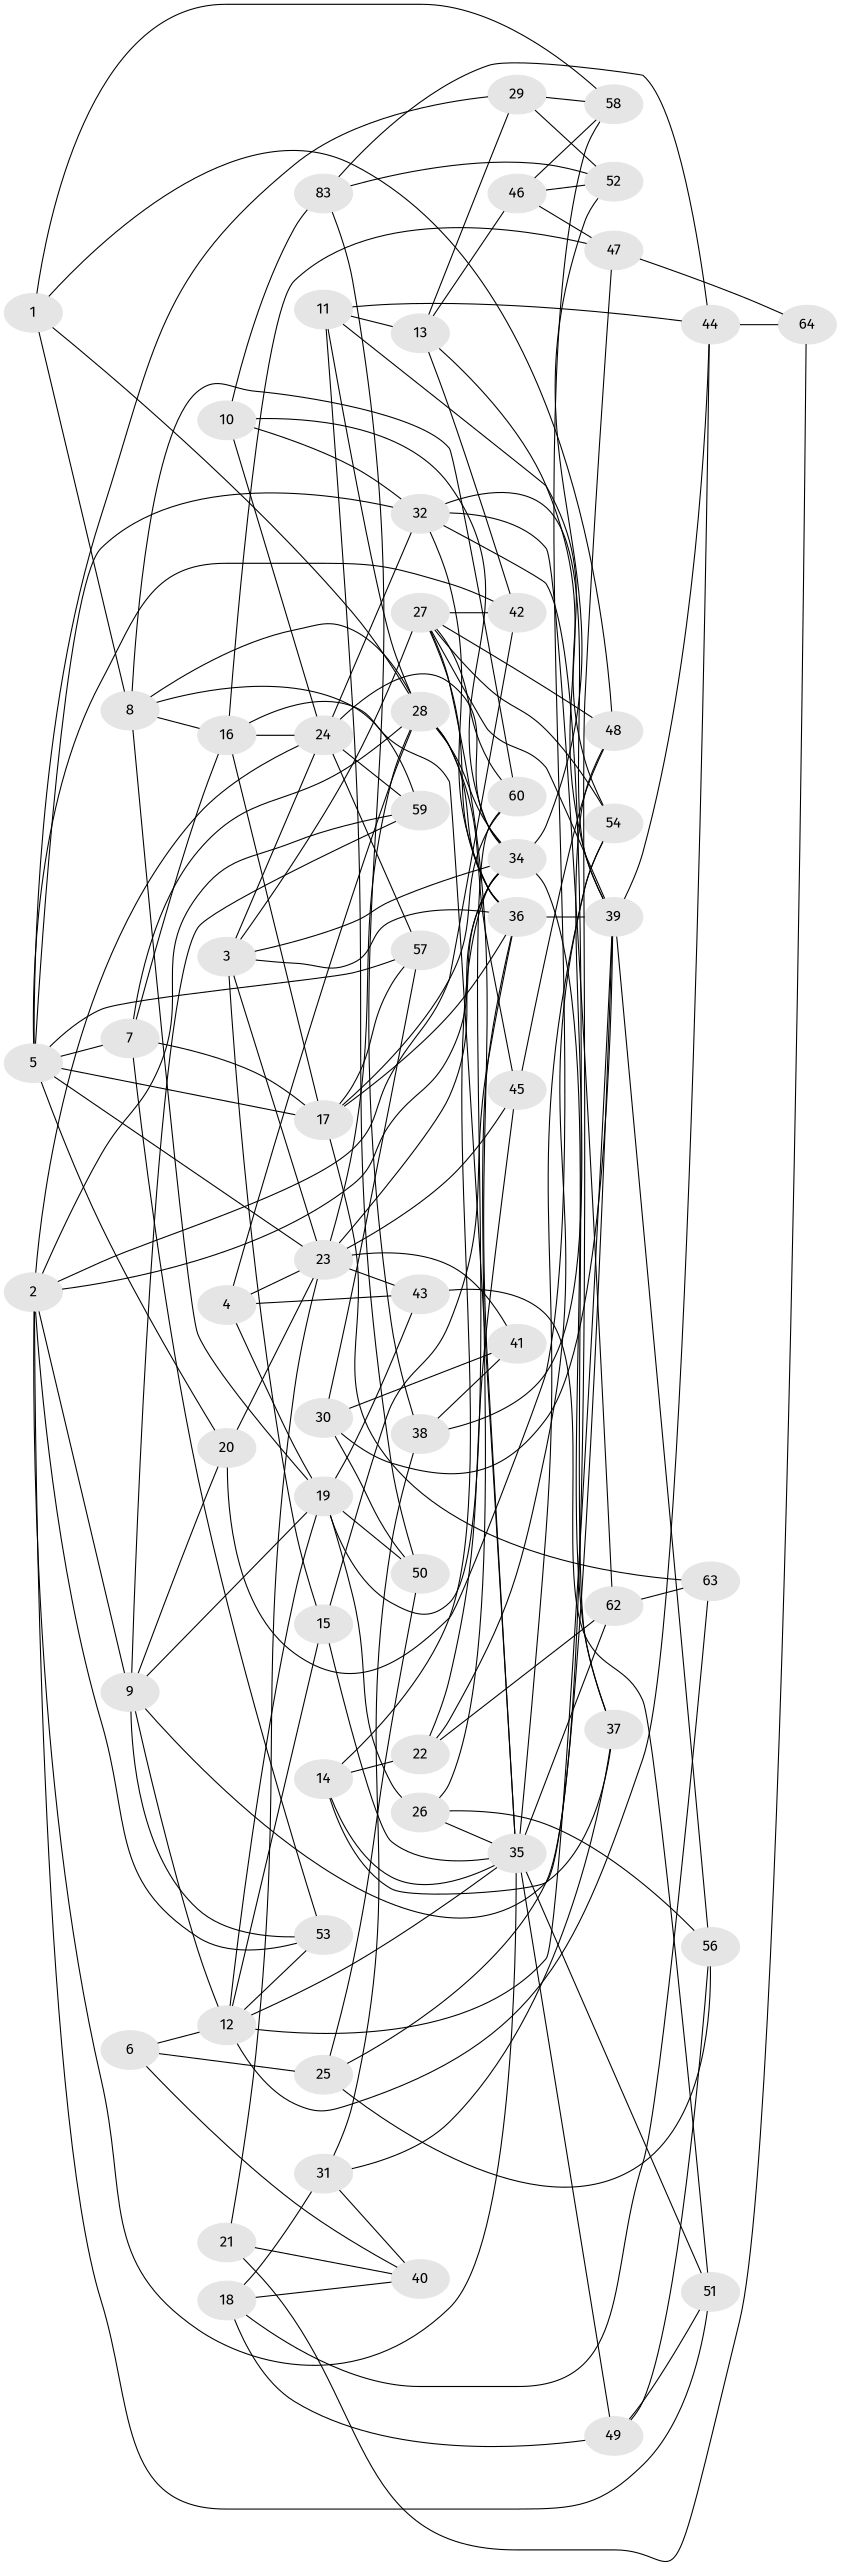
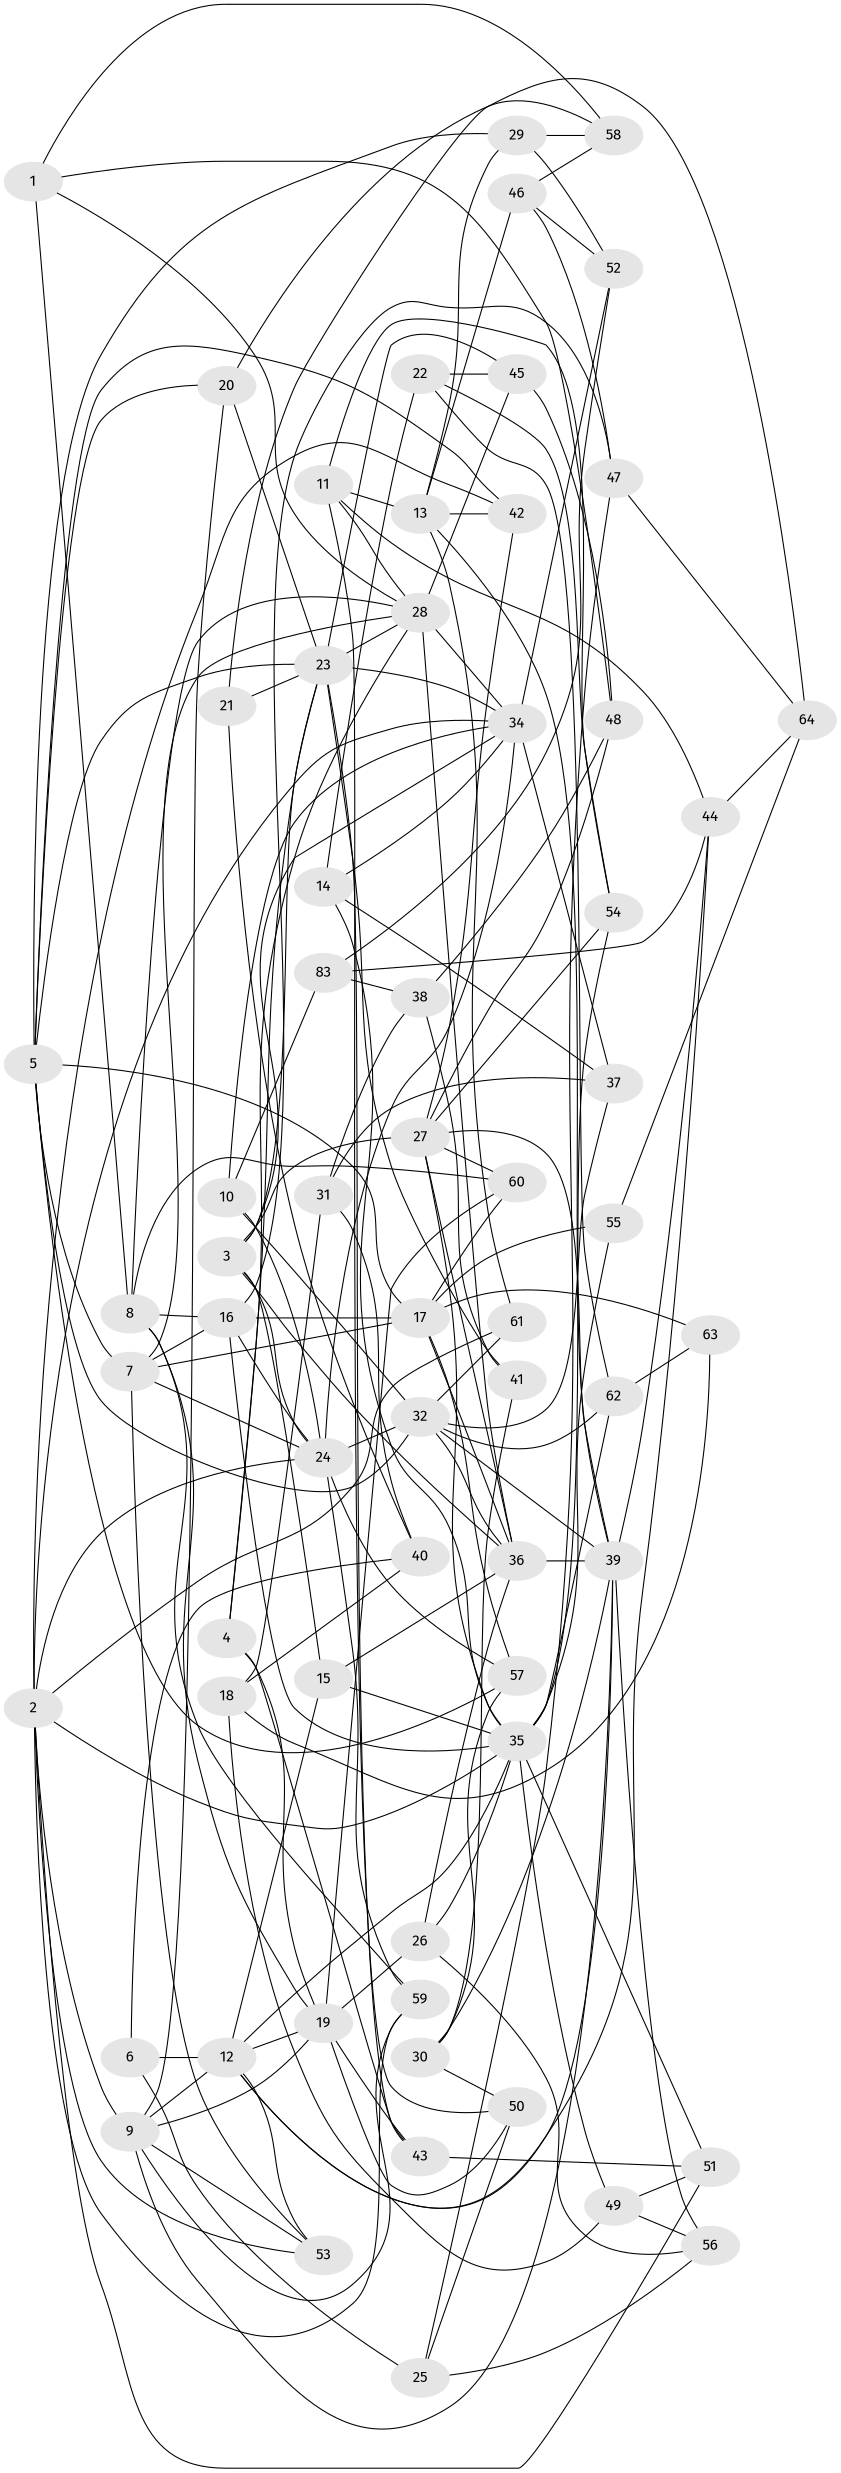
node "55": added
node "61": added
edge "7" -- "24": added
